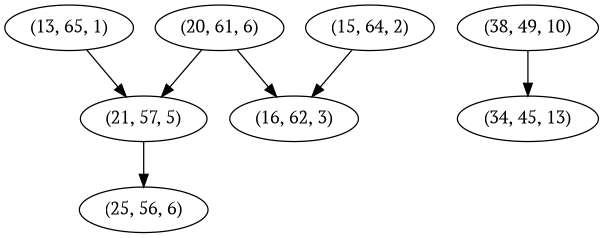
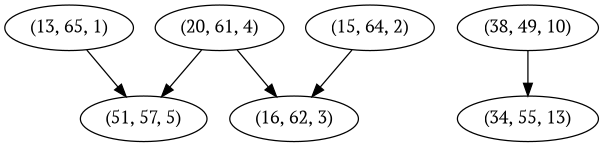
node "(20, 61, 6)": label "(20, 61, 6)" -> "(20, 61, 4)"
node "(21, 57, 5)": label "(21, 57, 5)" -> "(51, 57, 5)"
node "(34, 45, 13)": label "(34, 45, 13)" -> "(34, 55, 13)"
node "(25, 56, 6)": removed
